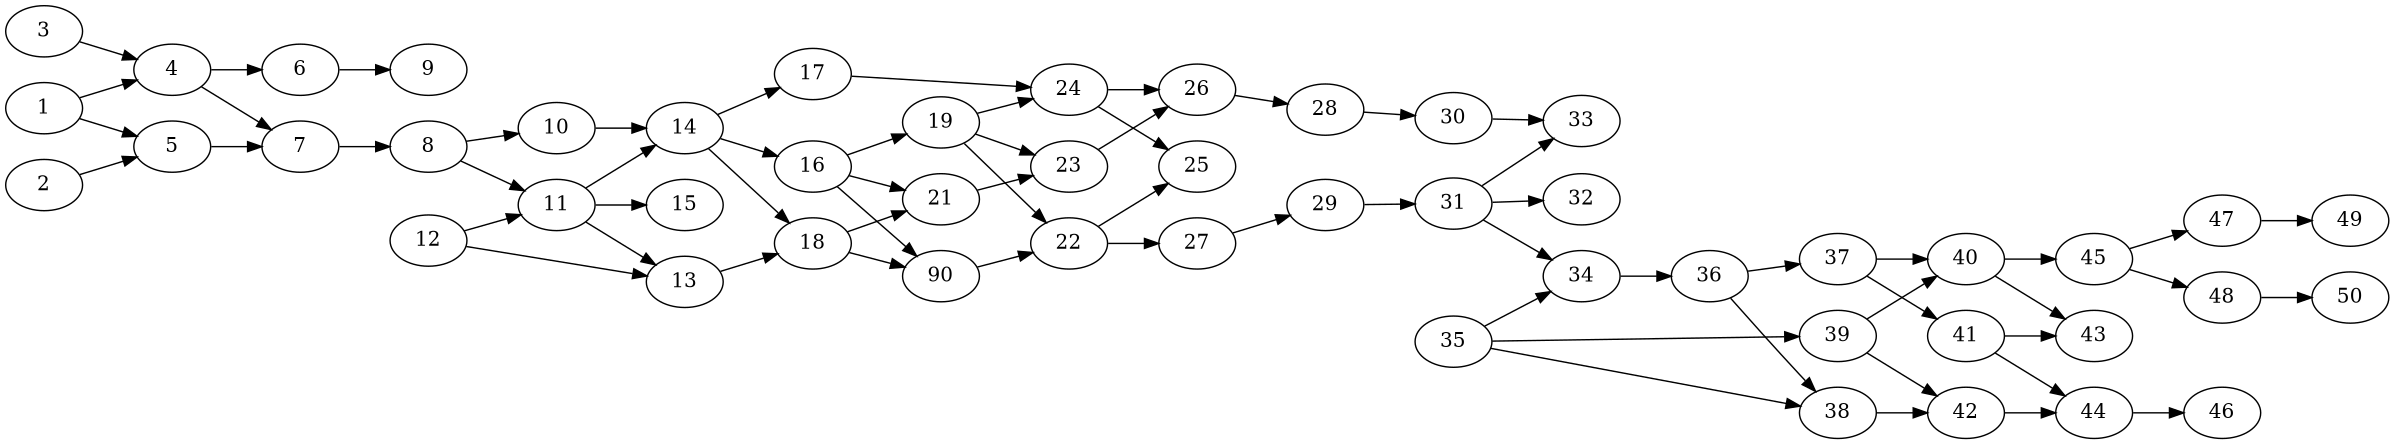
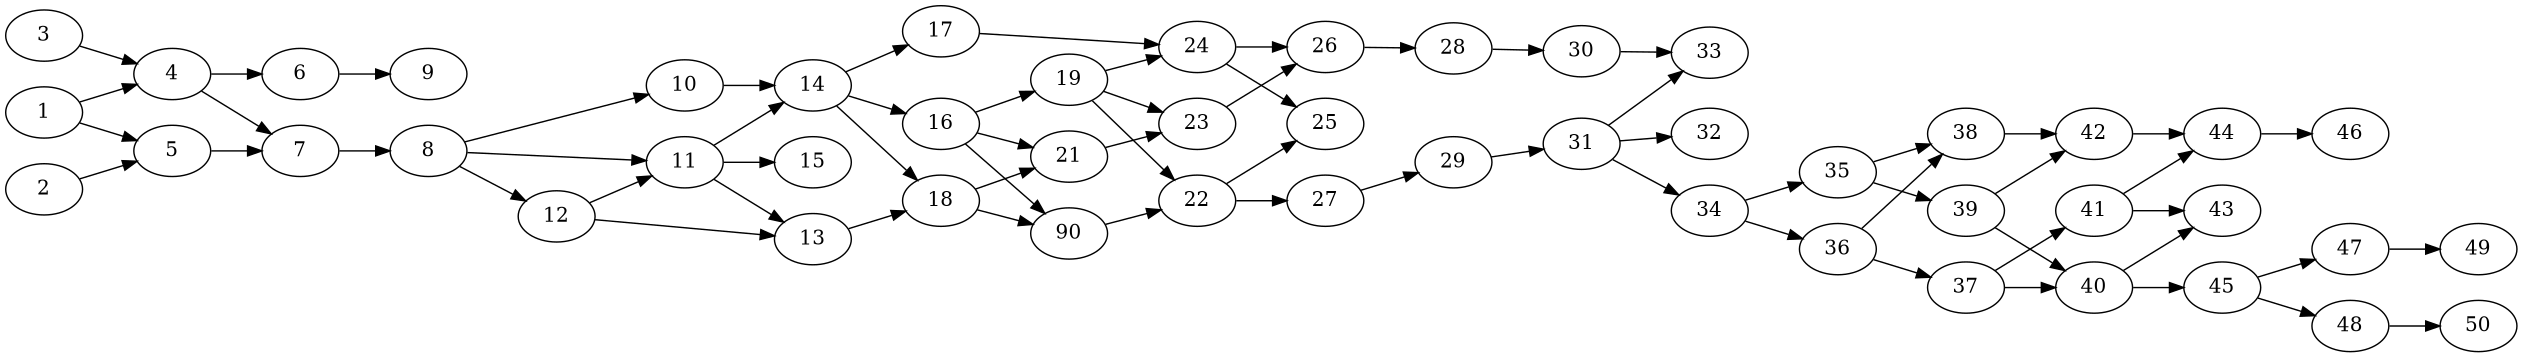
edge "8" -> "12": added
edge "35" -> "34": reversed
